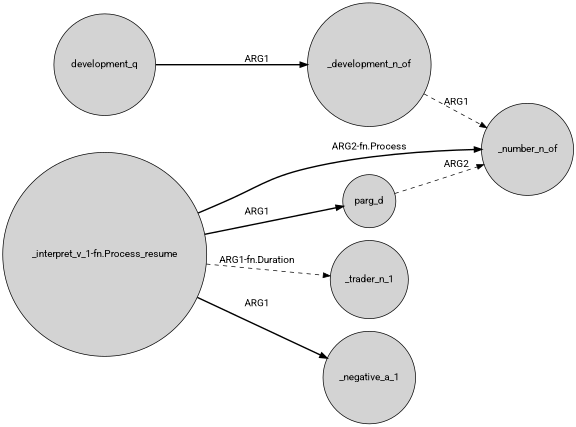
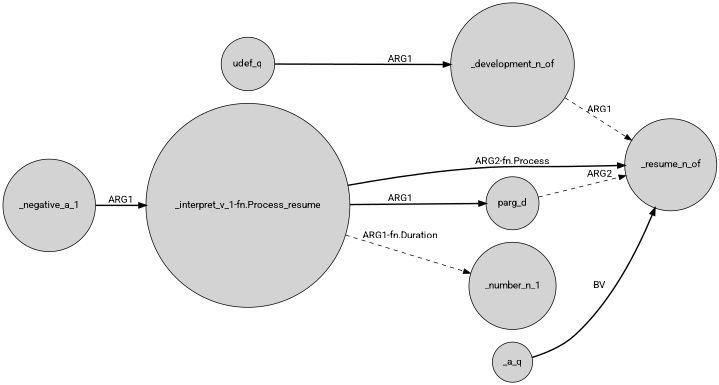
node "development_q": label "development_q" -> "udef_q"
node "_number_n_of": label "_number_n_of" -> "_resume_n_of"
node "_trader_n_1": label "_trader_n_1" -> "_number_n_1"
edge "_interpret_v_1-fn.Process_resume" -> "_negative_a_1": reversed
node "_a_q": added
